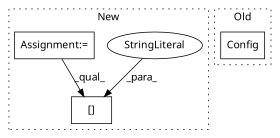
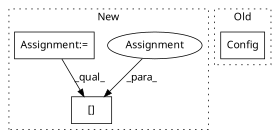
node "StringLiteral": label "StringLiteral" -> "Assignment"
